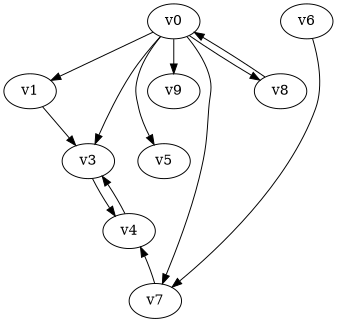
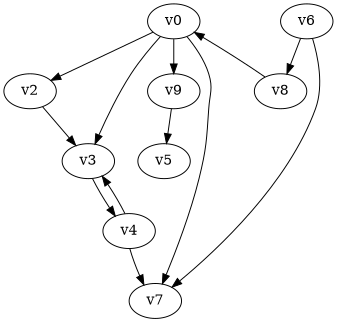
edge "v0" -> "v8": now "v6" -> "v8"
edge "v0" -> "v5": now "v9" -> "v5"
node "v1": label "v1" -> "v2"
edge "v7" -> "v4": reversed
